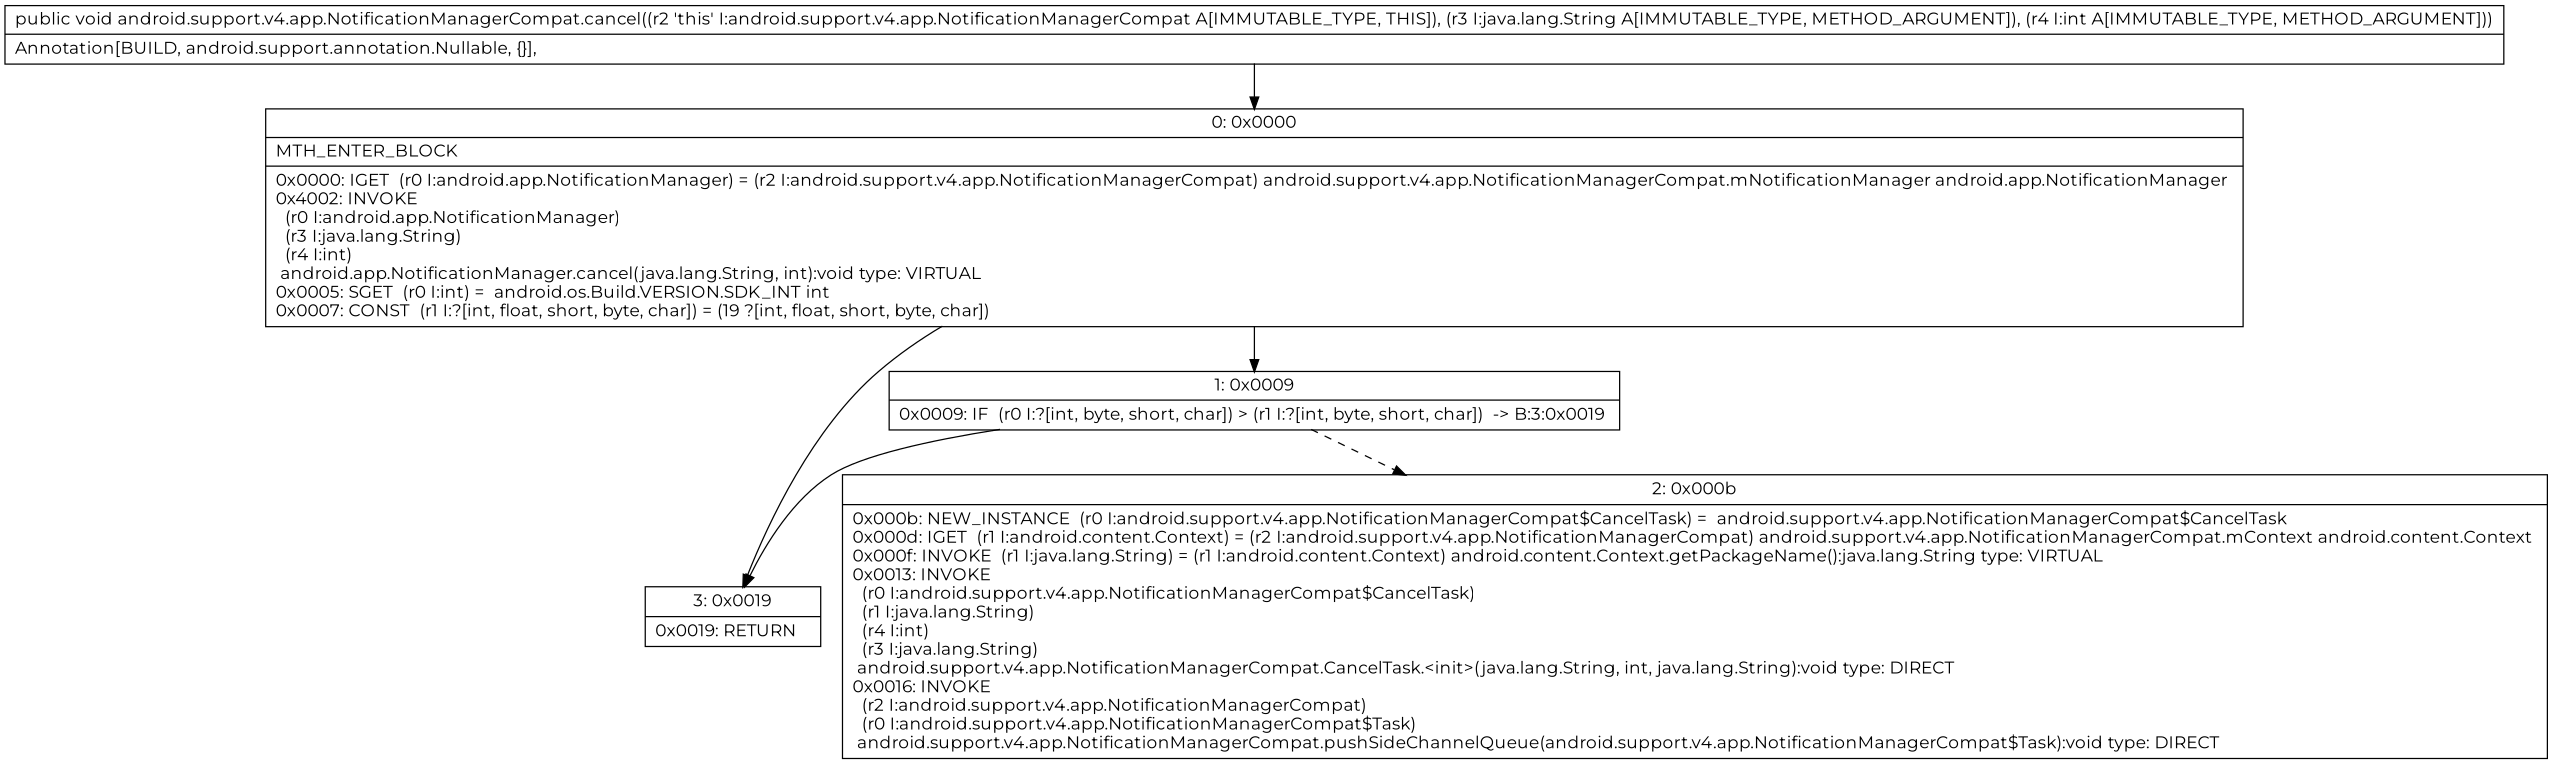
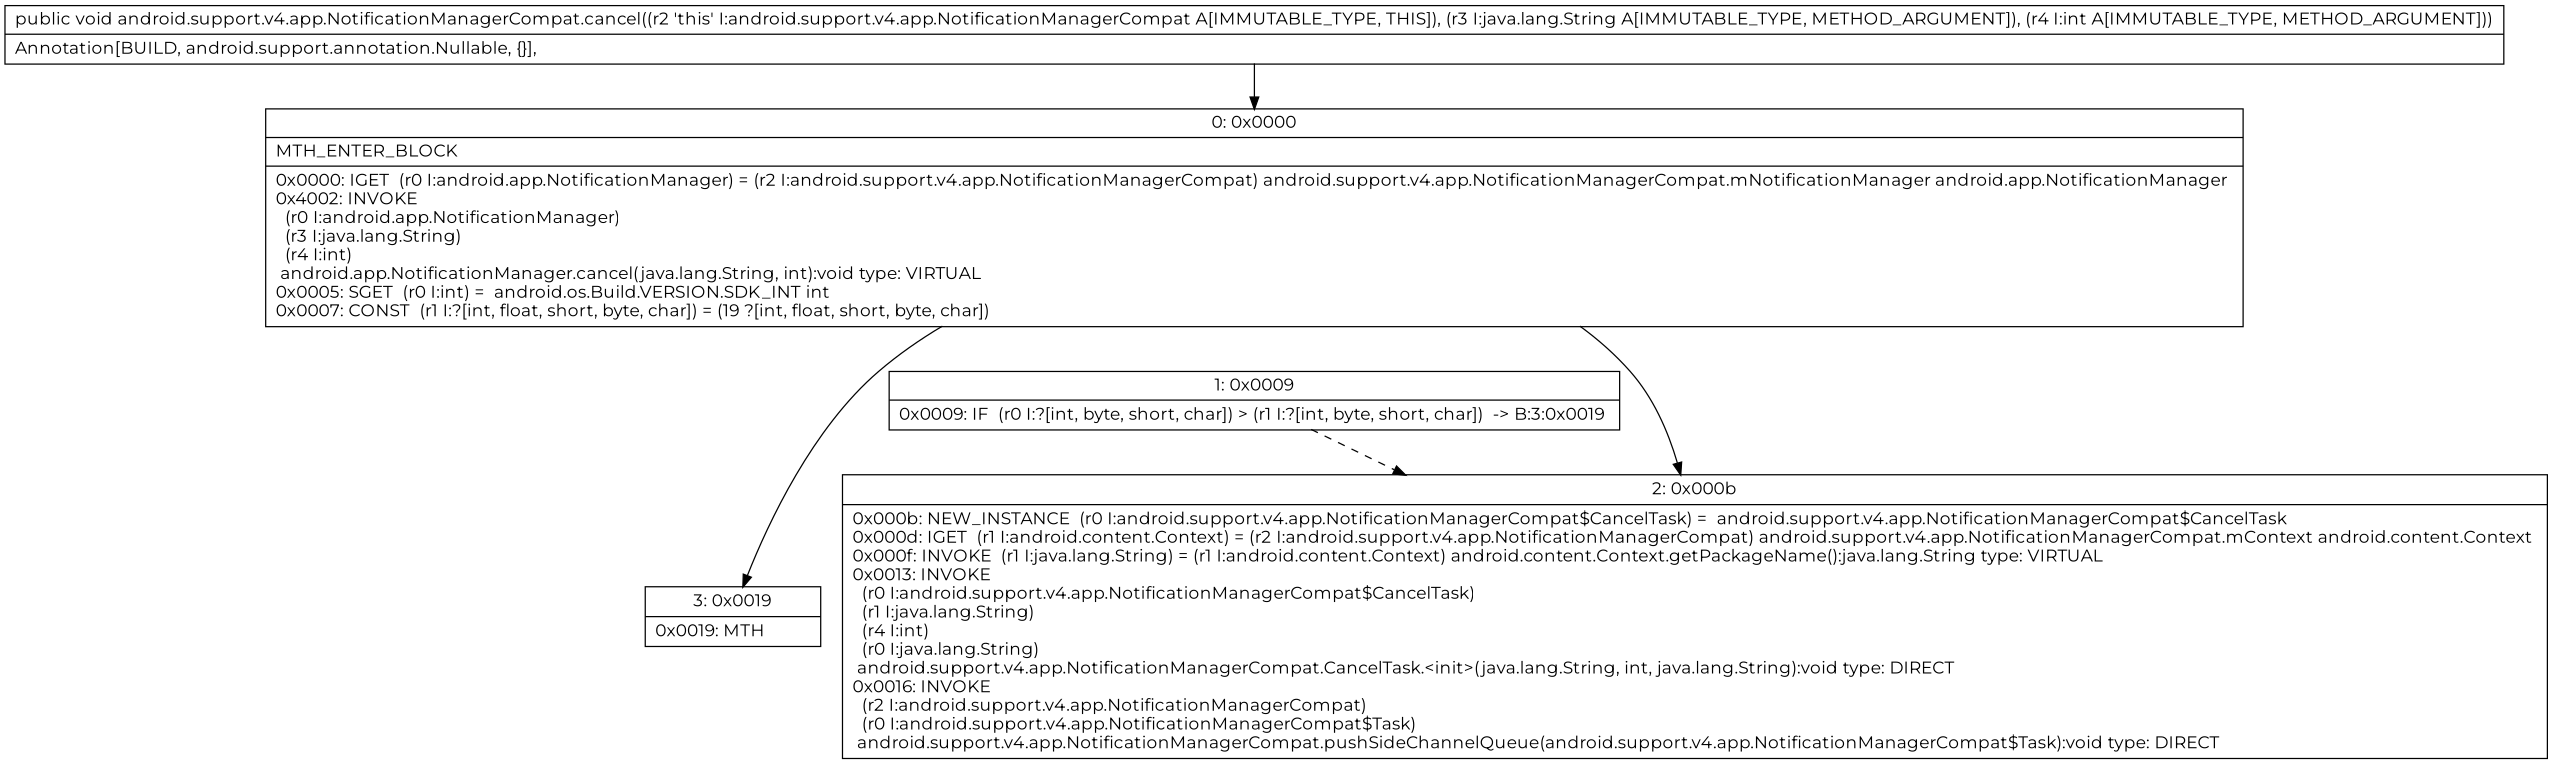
edge "0: 0x0000" -> "1: 0x0009": now "0: 0x0000" -> "2: 0x000b"
edge "1: 0x0009" -> "3: 0x0019": removed
node "3: 0x0019": text "0x0019: RETURN" -> "0x0019: MTH"
node "2: 0x000b": text "(r3 I:java.lang.String)" -> "(r0 I:java.lang.String)"
